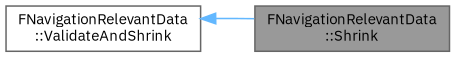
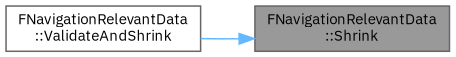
edge "FNavigationRelevantData ::Shrink" -> "FNavigationRelevantData ::ValidateAndShrink": reversed
